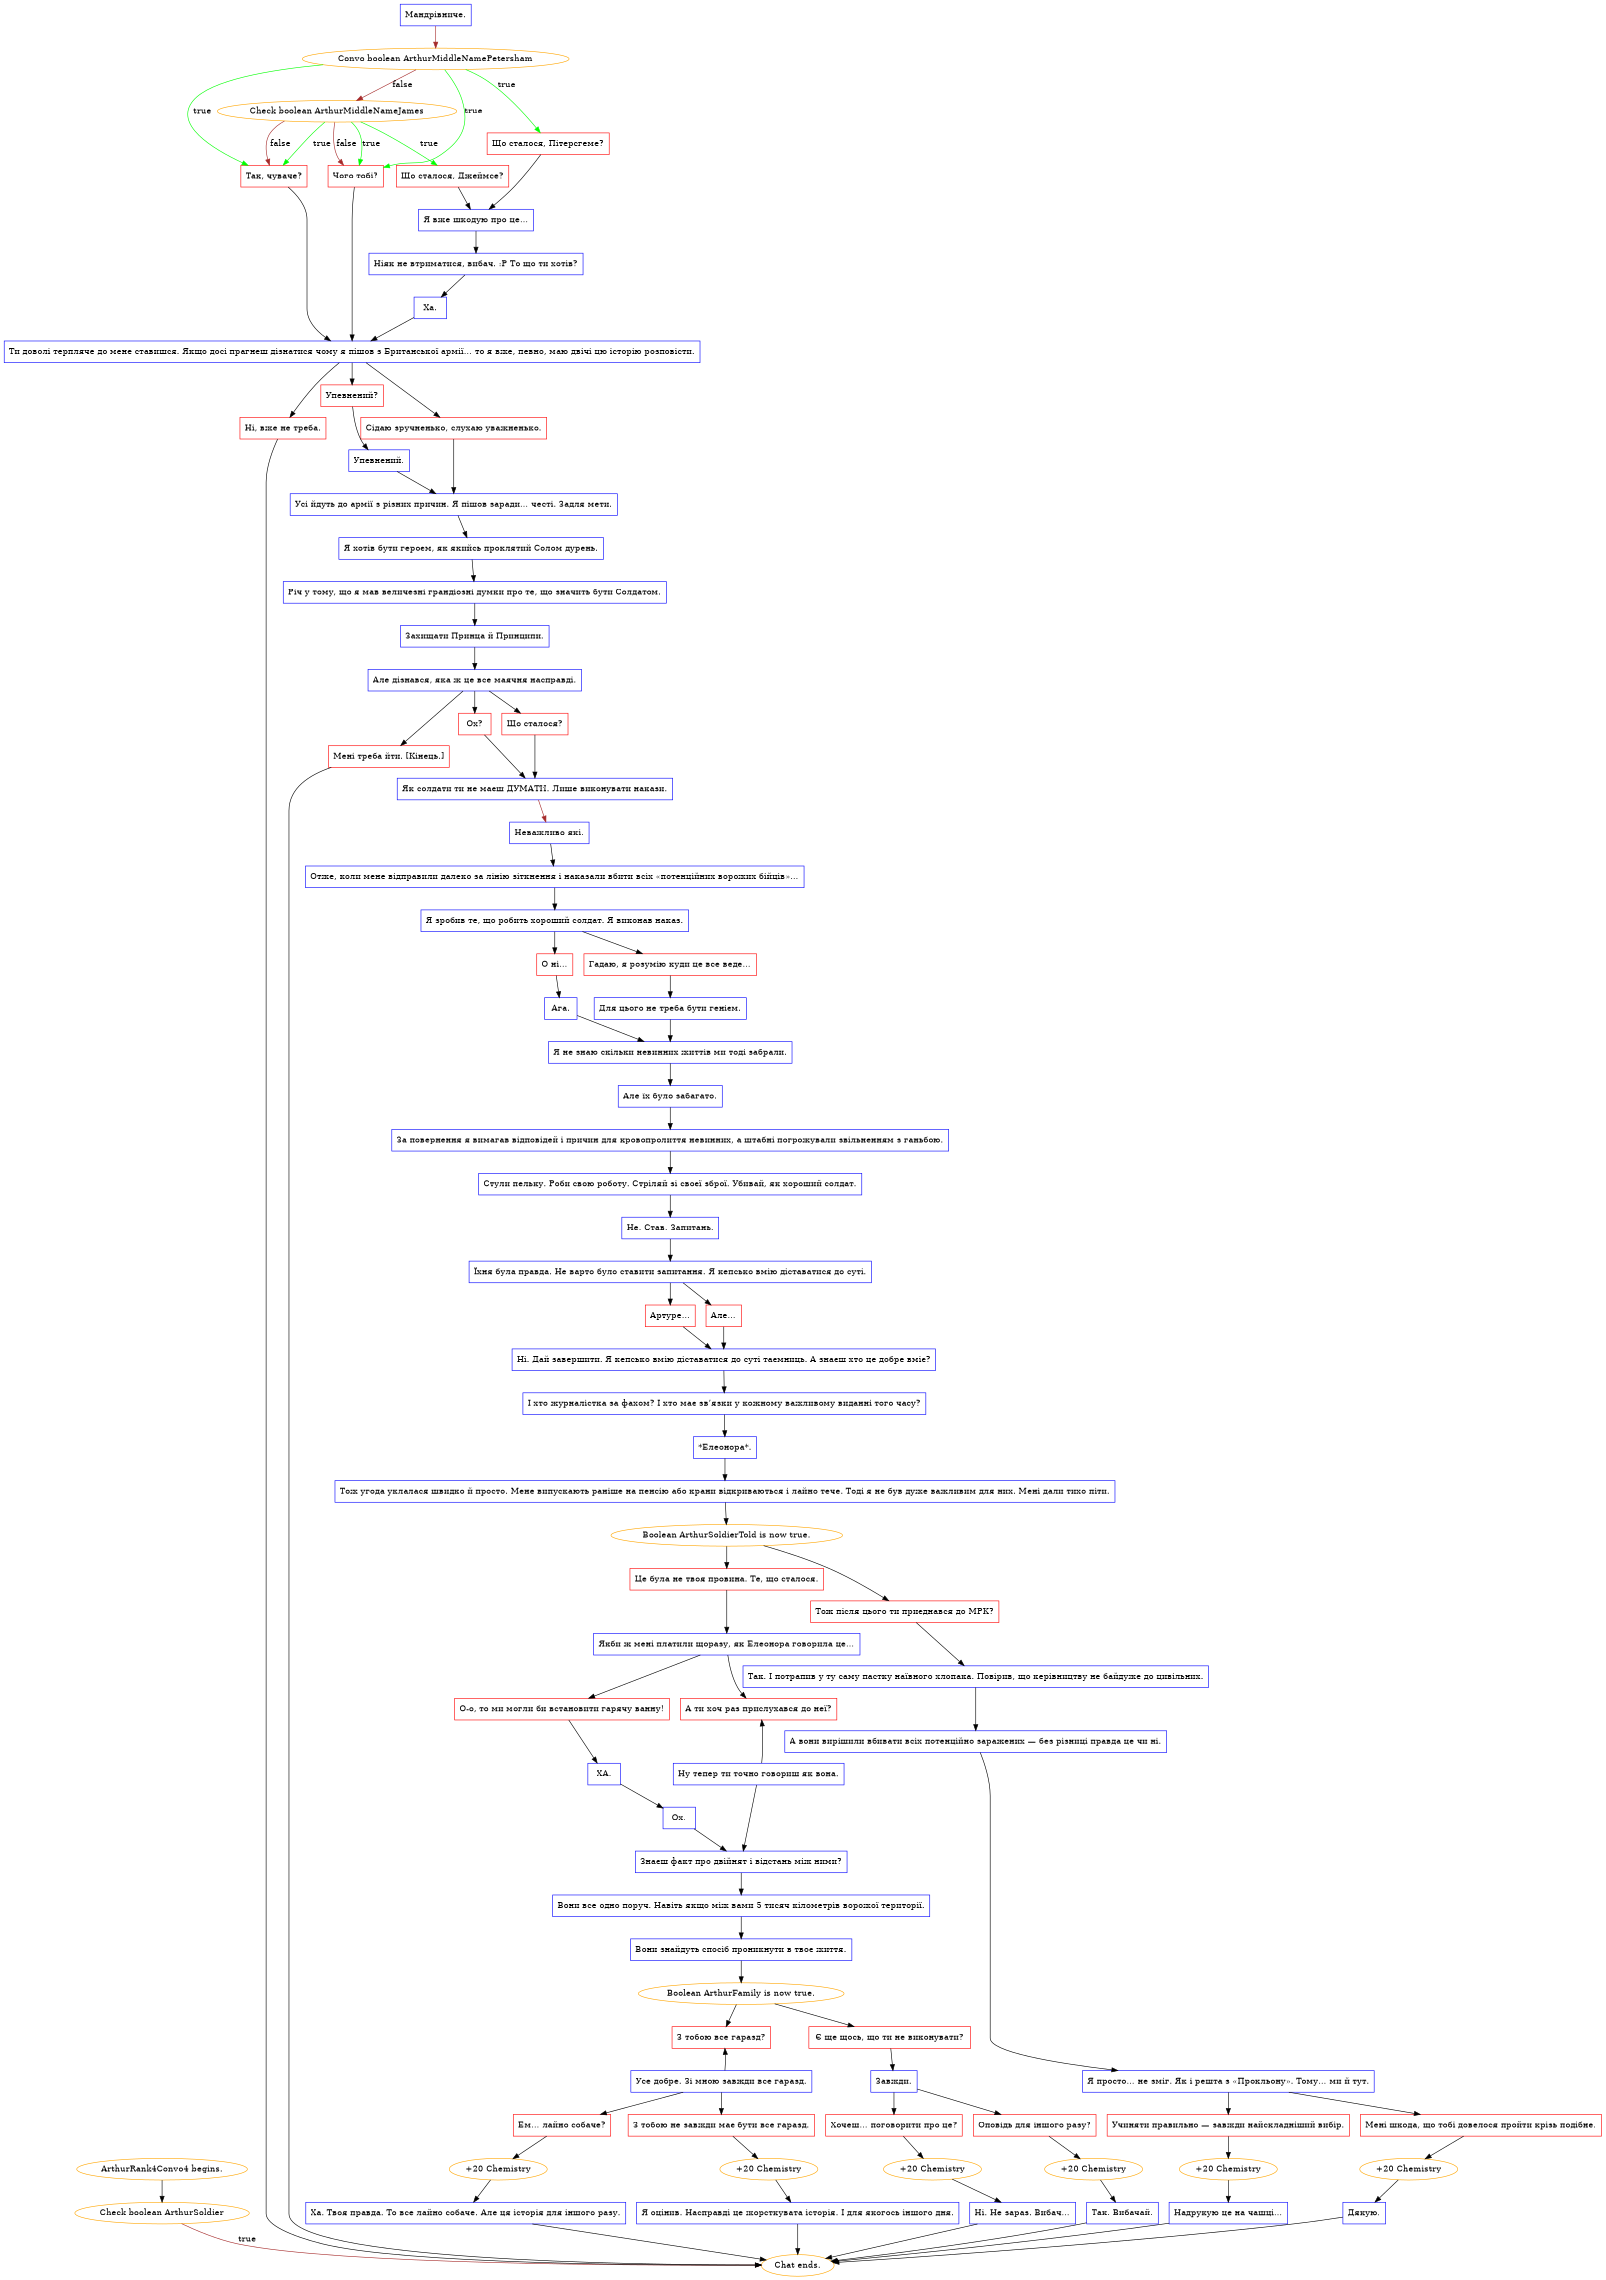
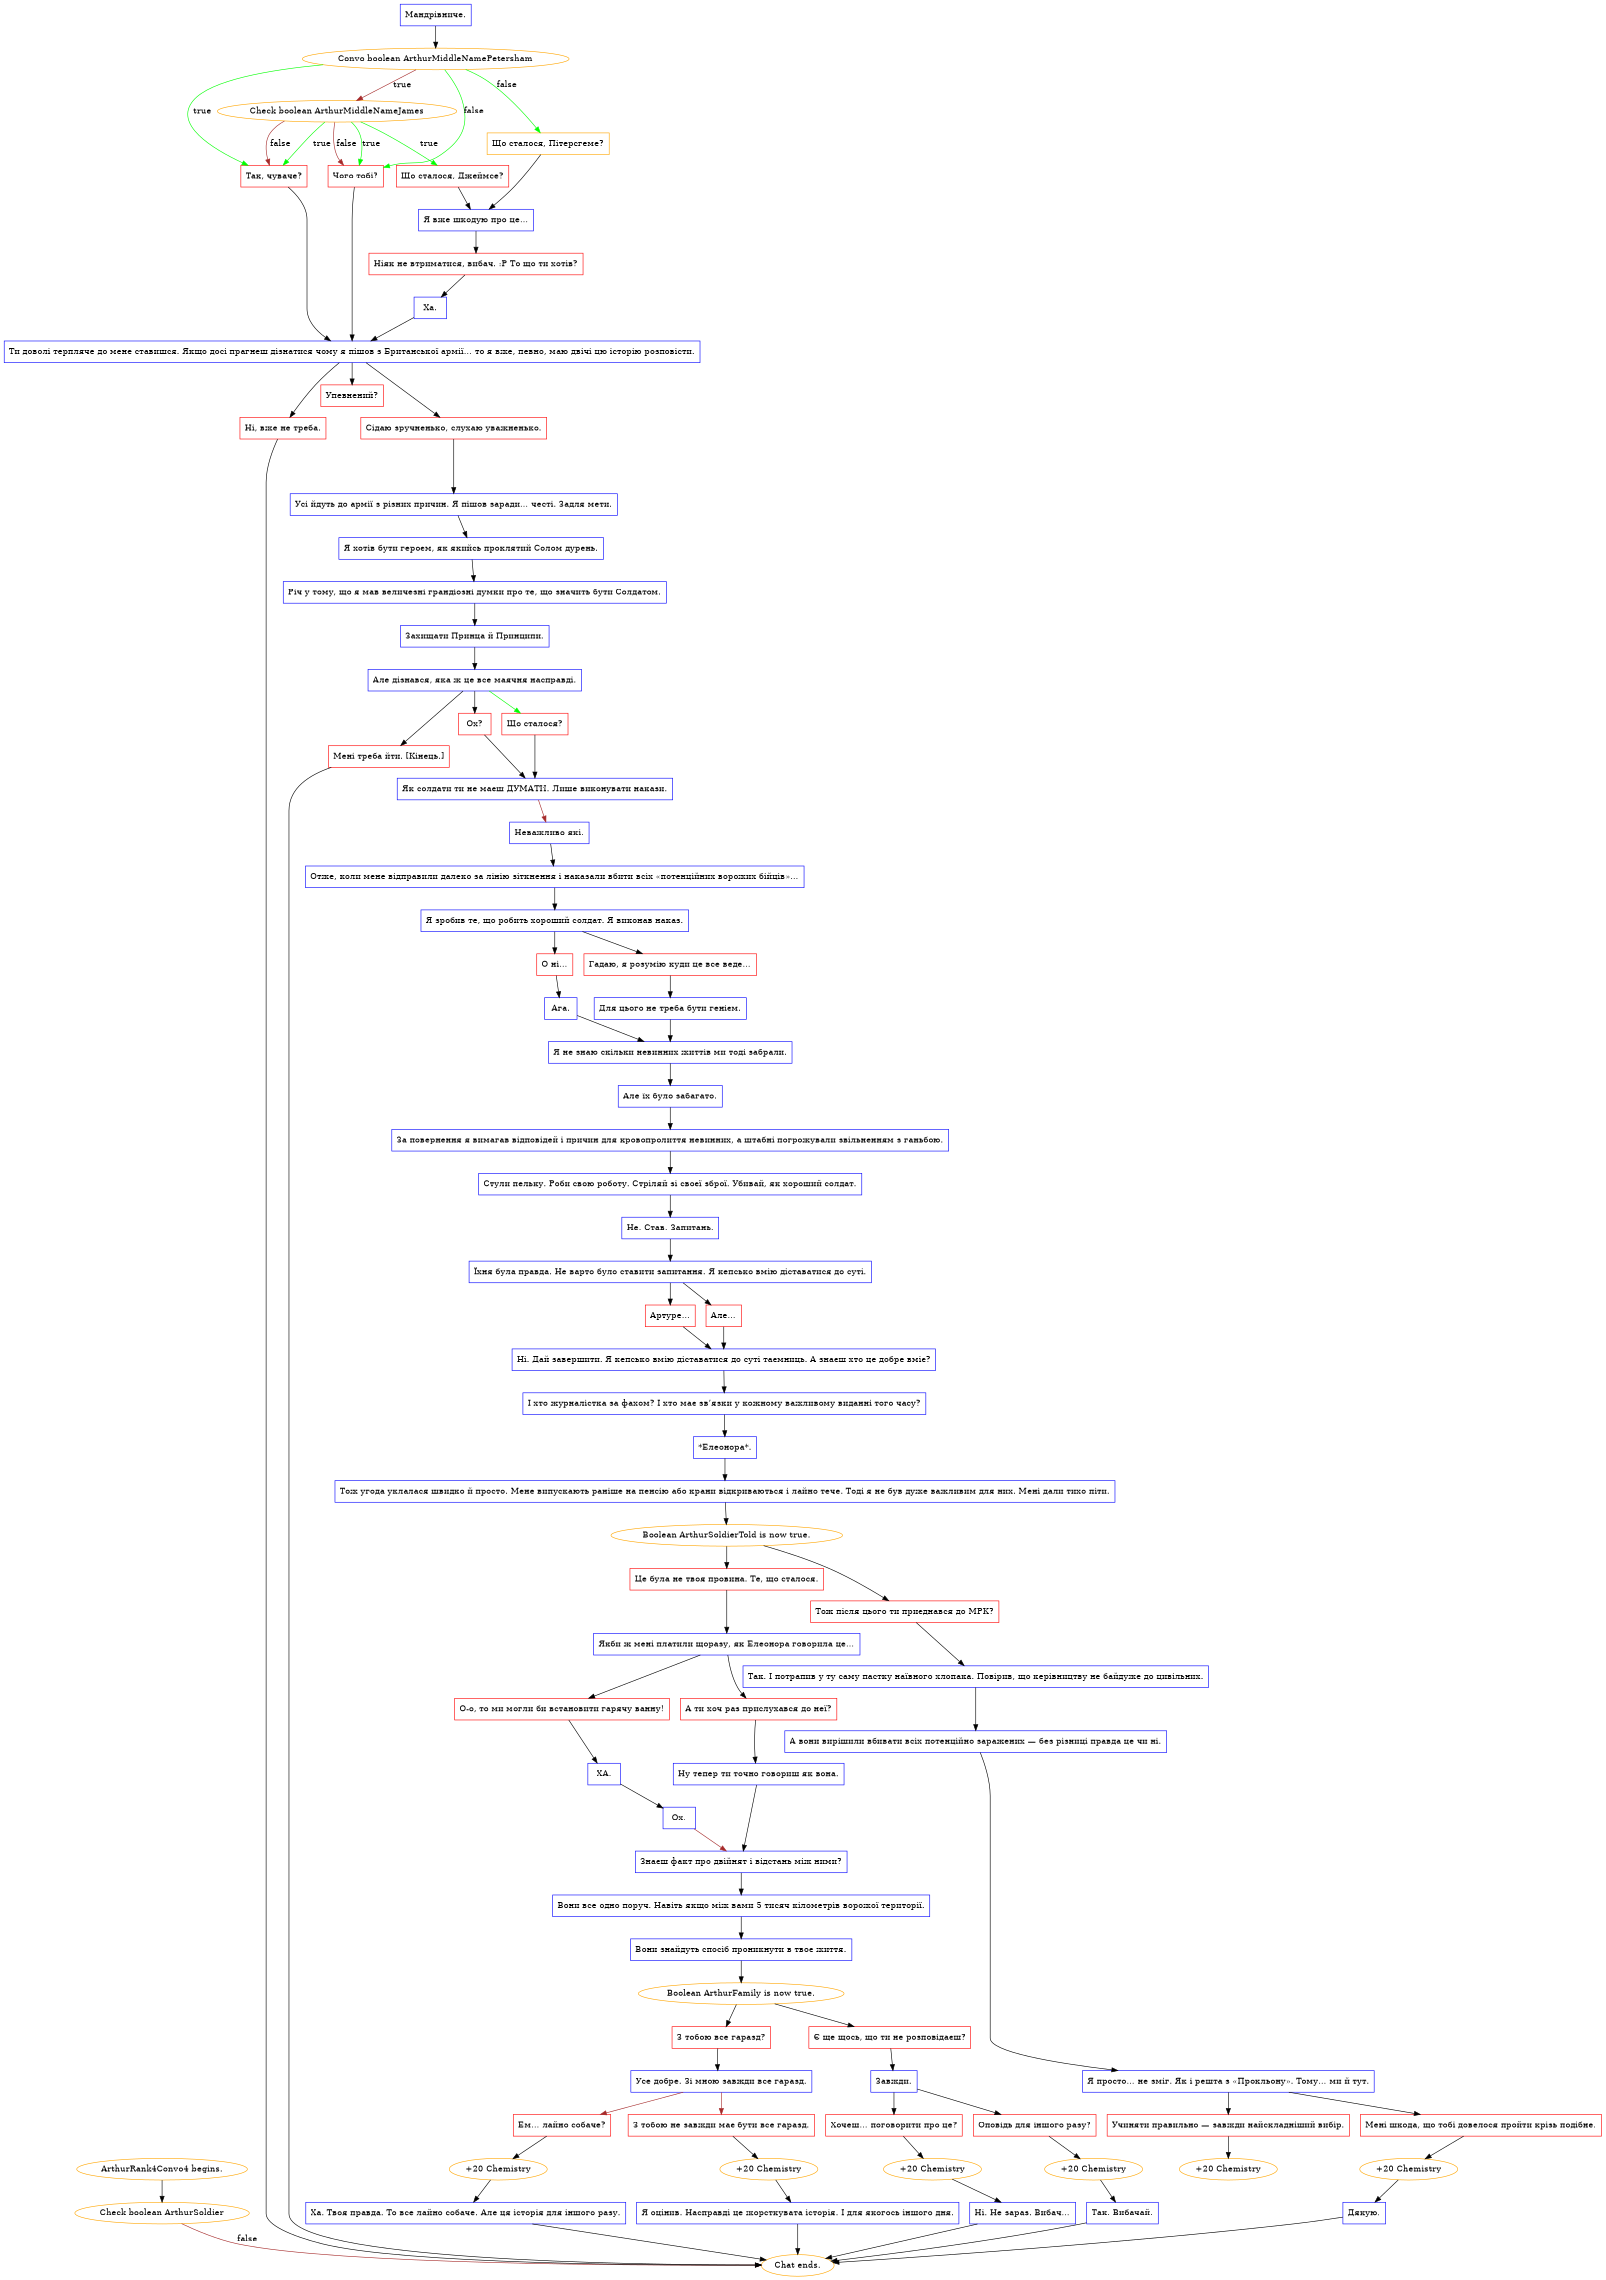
edge "Мандрівниче." -> "Convo boolean ArthurMiddleNamePetersham": color brown -> black
edge "Convo boolean ArthurMiddleNamePetersham" -> "Check boolean ArthurMiddleNameJames": label "false" -> "true"
edge "Convo boolean ArthurMiddleNamePetersham" -> "Що сталося, Пітерсгеме?": label "true" -> "false"
edge "Convo boolean ArthurMiddleNamePetersham" -> "Чого тобі?": label "true" -> "false"
node "Що сталося, Пітерсгеме?": color red -> orange
node "Ніяк не втриматися, вибач. :Р То що ти хотів?": color blue -> red
node "Упевнений.": removed
edge "Але дізнався, яка ж це все маячня насправді." -> "Що сталося?": color black -> green
edge "Ну тепер ти точно говориш як вона." -> "А ти хоч раз прислухався до неї?": reversed
edge "Ох." -> "Знаєш факт про двійнят і відстань між ними?": color black -> brown
node "Є ще щось, що ти не виконувати?": label "Є ще щось, що ти не виконувати?" -> "Є ще щось, що ти не розповідаєш?"
edge "Усе добре. Зі мною завжди все гаразд." -> "З тобою все гаразд?": reversed
edge "Усе добре. Зі мною завжди все гаразд." -> "З тобою не завжди має бути все гаразд.": color black -> brown
edge "Усе добре. Зі мною завжди все гаразд." -> "Ем… лайно собаче?": color black -> brown
node "Надрукую це на чашці…": removed
edge "Check boolean ArthurSoldier" -> "Chat ends.": label "true" -> "false"
